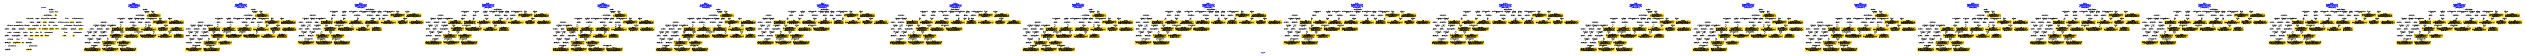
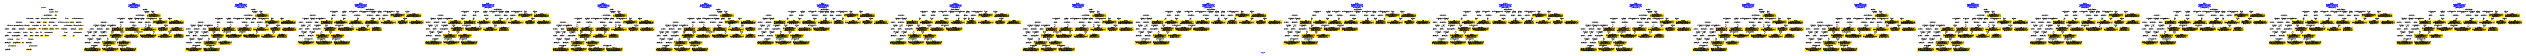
node "MediumURI": fillcolor gold -> lightgray
